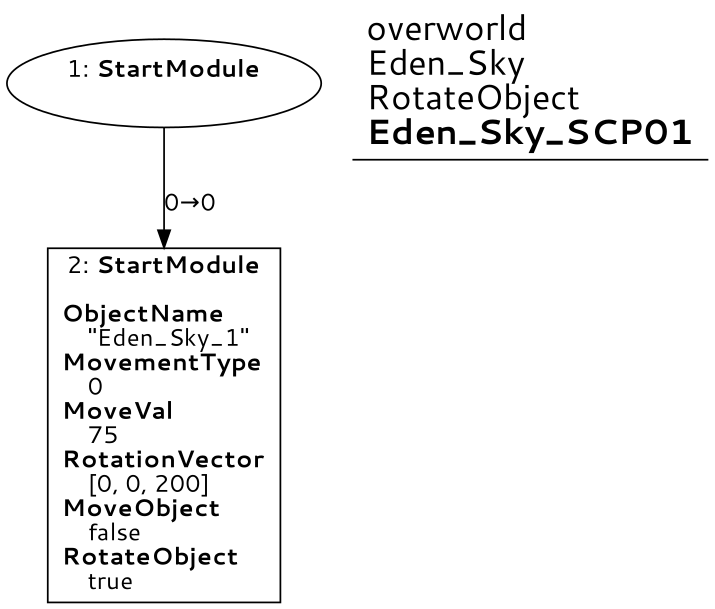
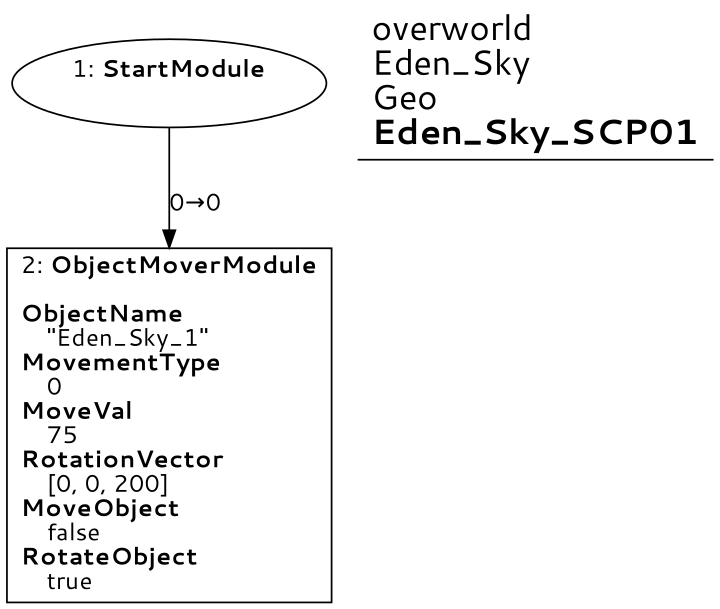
node "overworld": text "RotateObject" -> "Geo"
node "2:": text "StartModule" -> "ObjectMoverModule"
